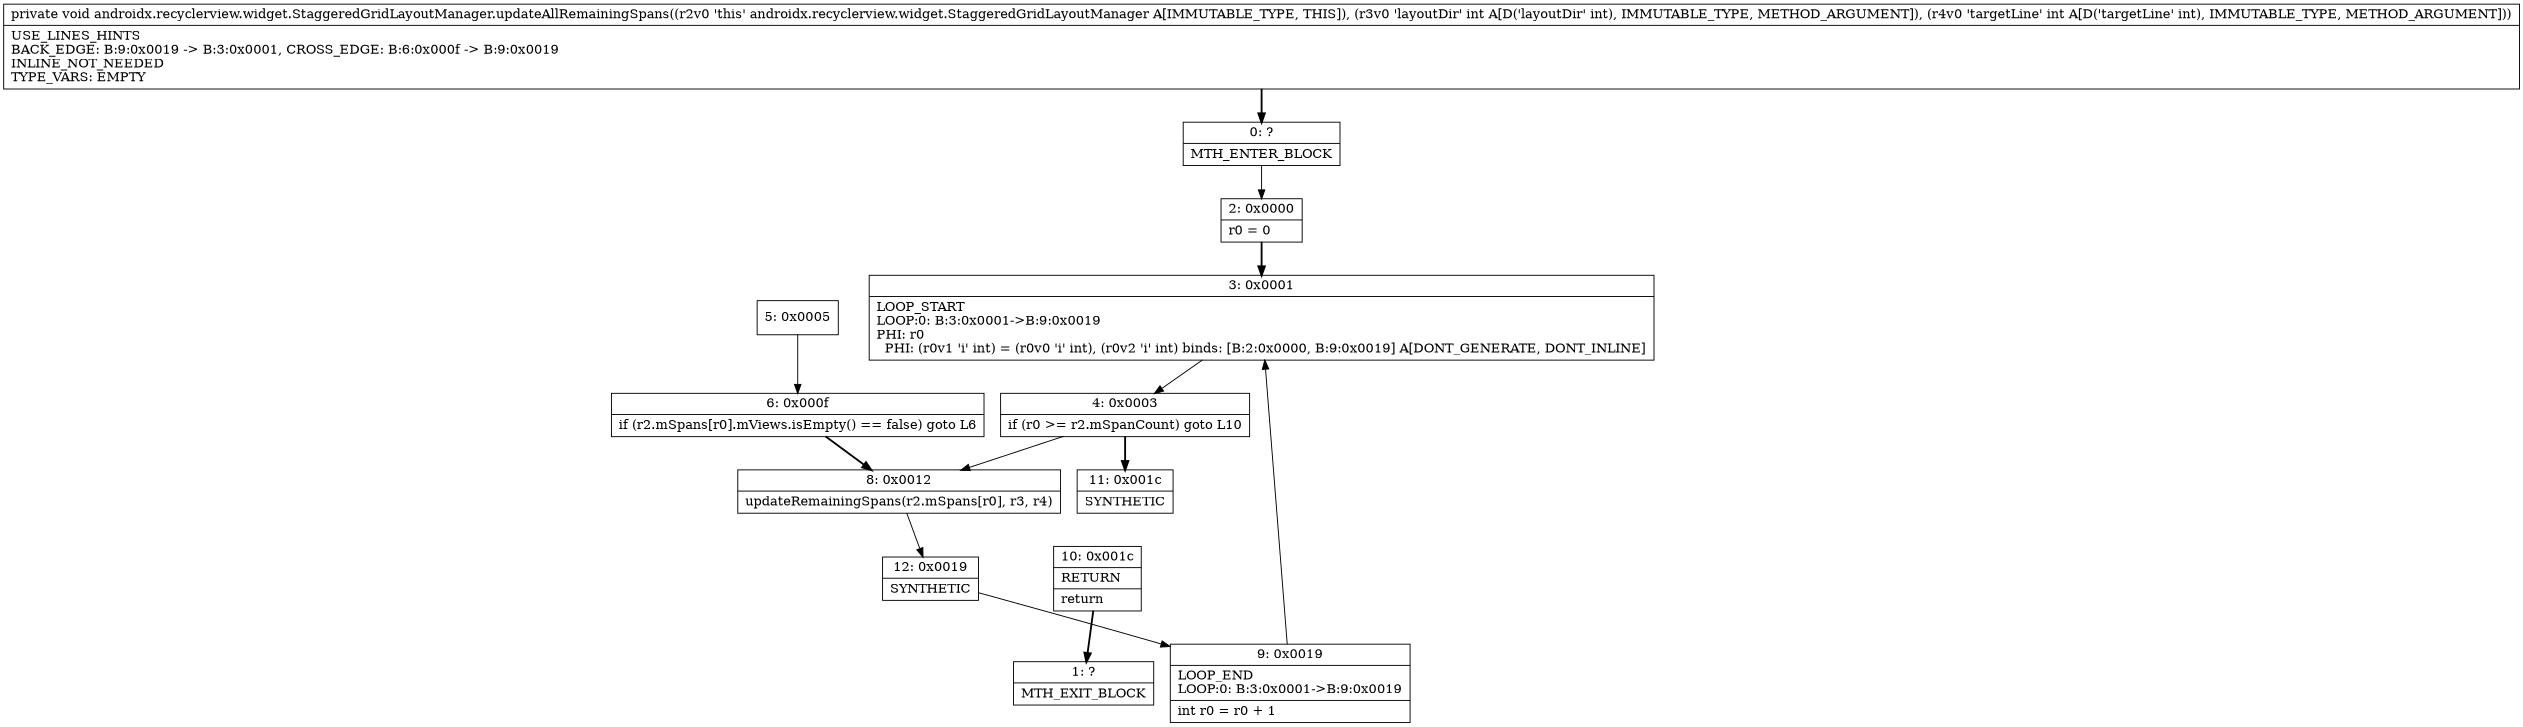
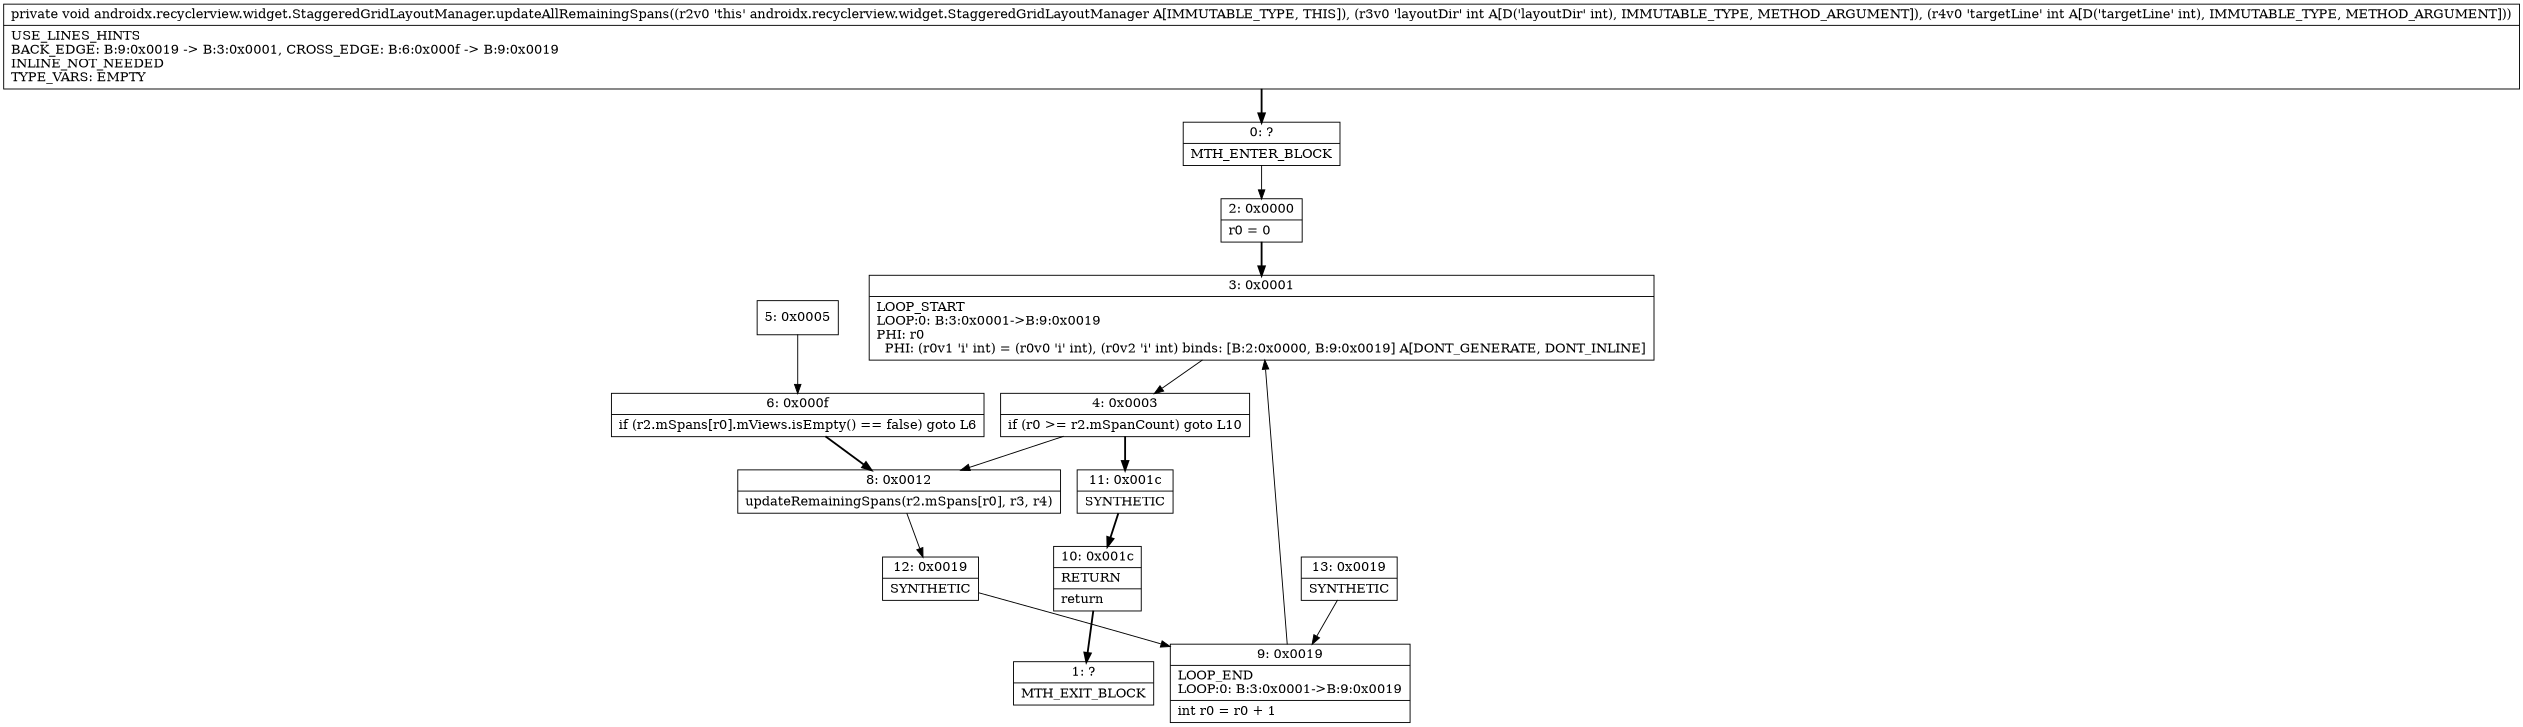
edge "11: 0x001c" -> "10: 0x001c": added
node "13: 0x0019": added
